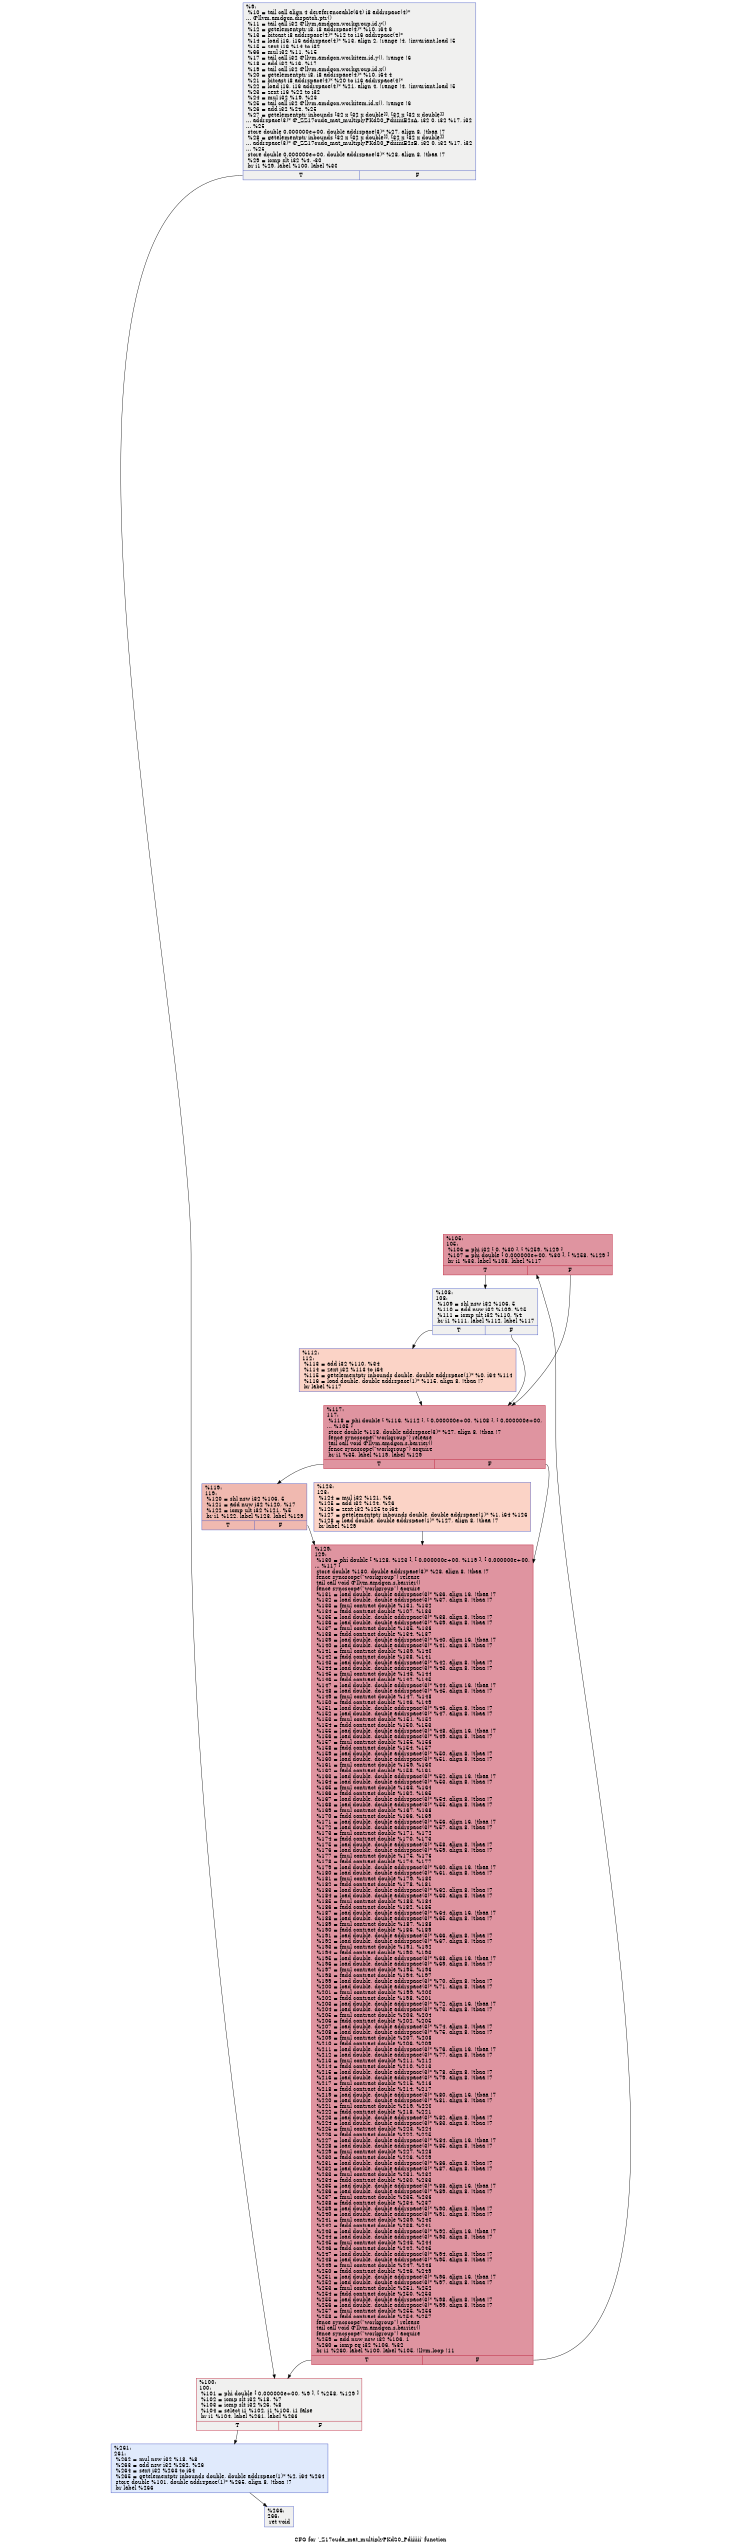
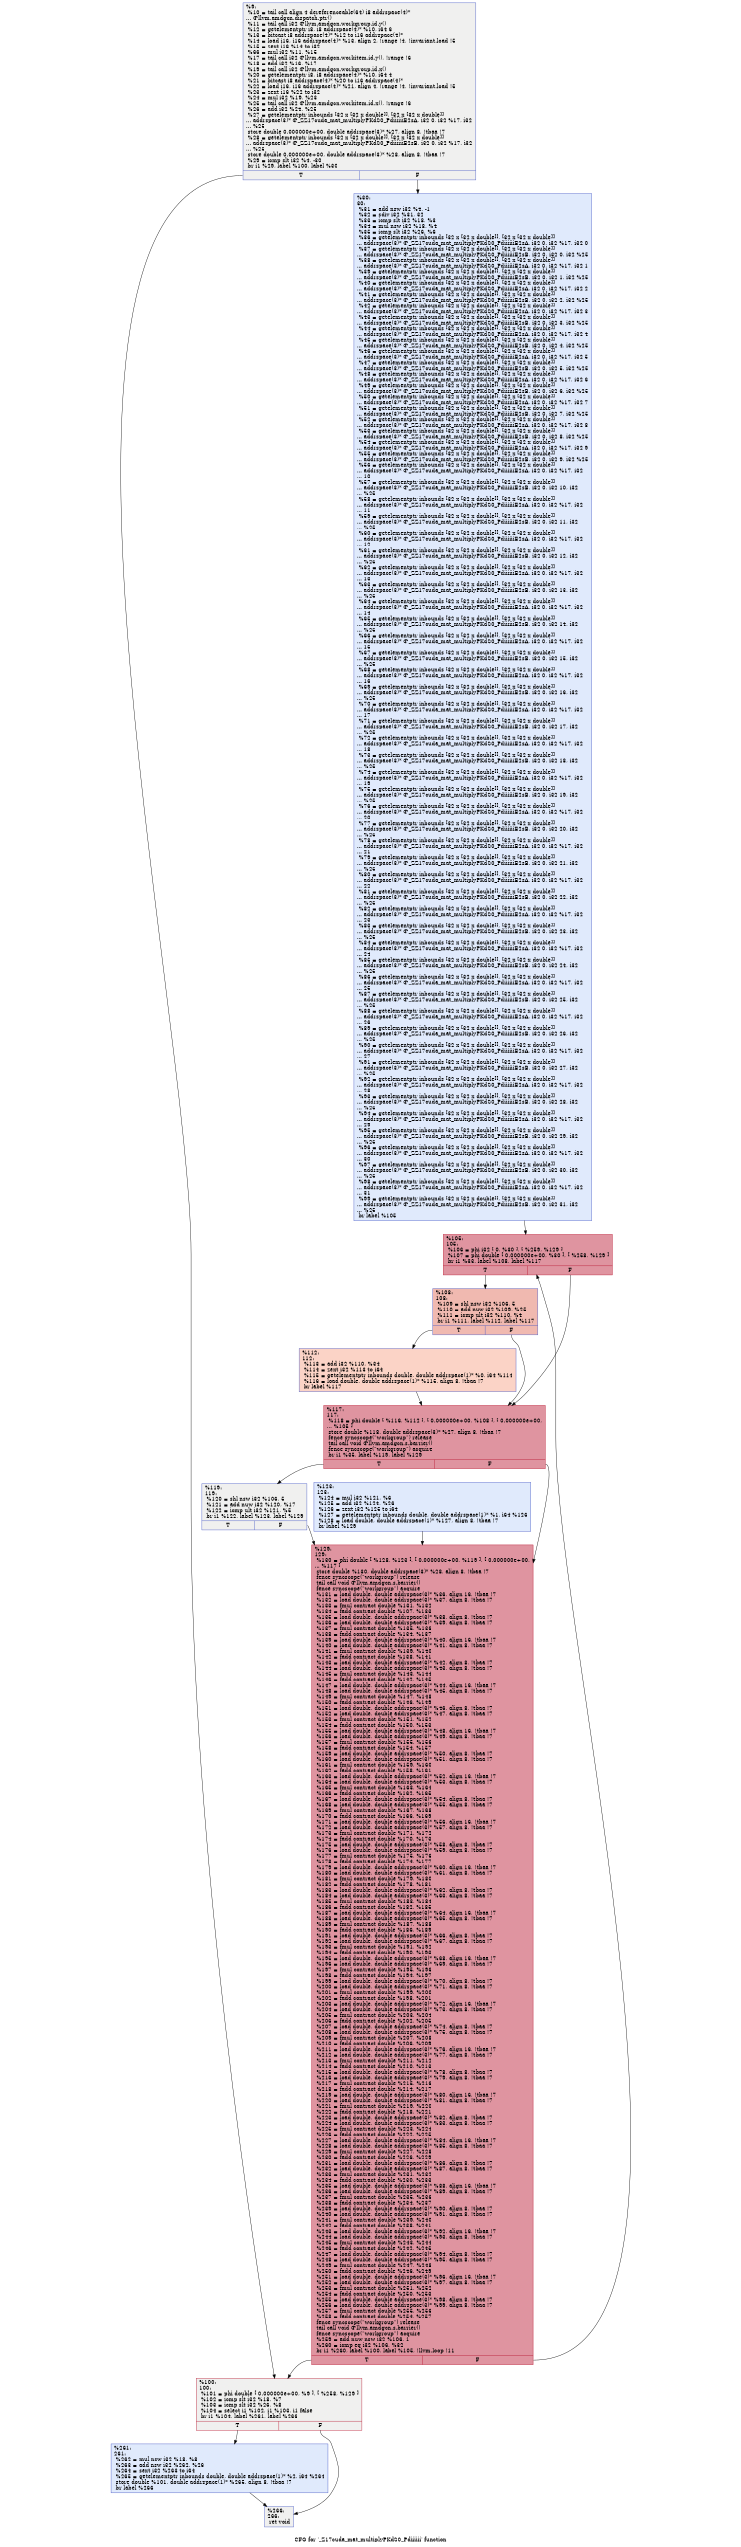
node "%30:": added
node "%108:": fillcolor #dedcdb70 -> #de614d70
node "%119:": fillcolor #de614d70 -> #dedcdb70
node "%123:": fillcolor #f59c7d70 -> #b9d0f970
edge "%100:" -> "%266:": added
